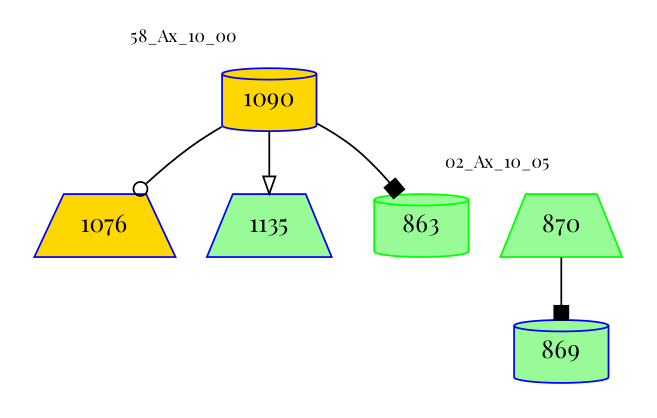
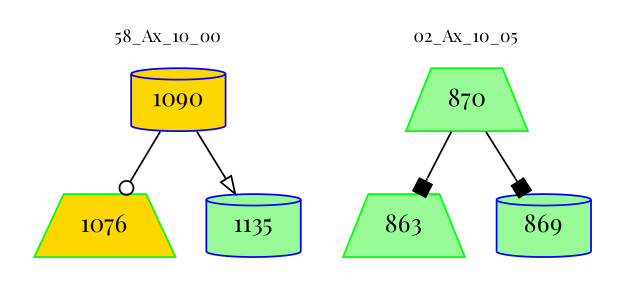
edge "1090" -> "863": now "870" -> "863"
node "1076": color blue -> green
node "1135": shape trapezium -> cylinder
node "863": shape cylinder -> trapezium
